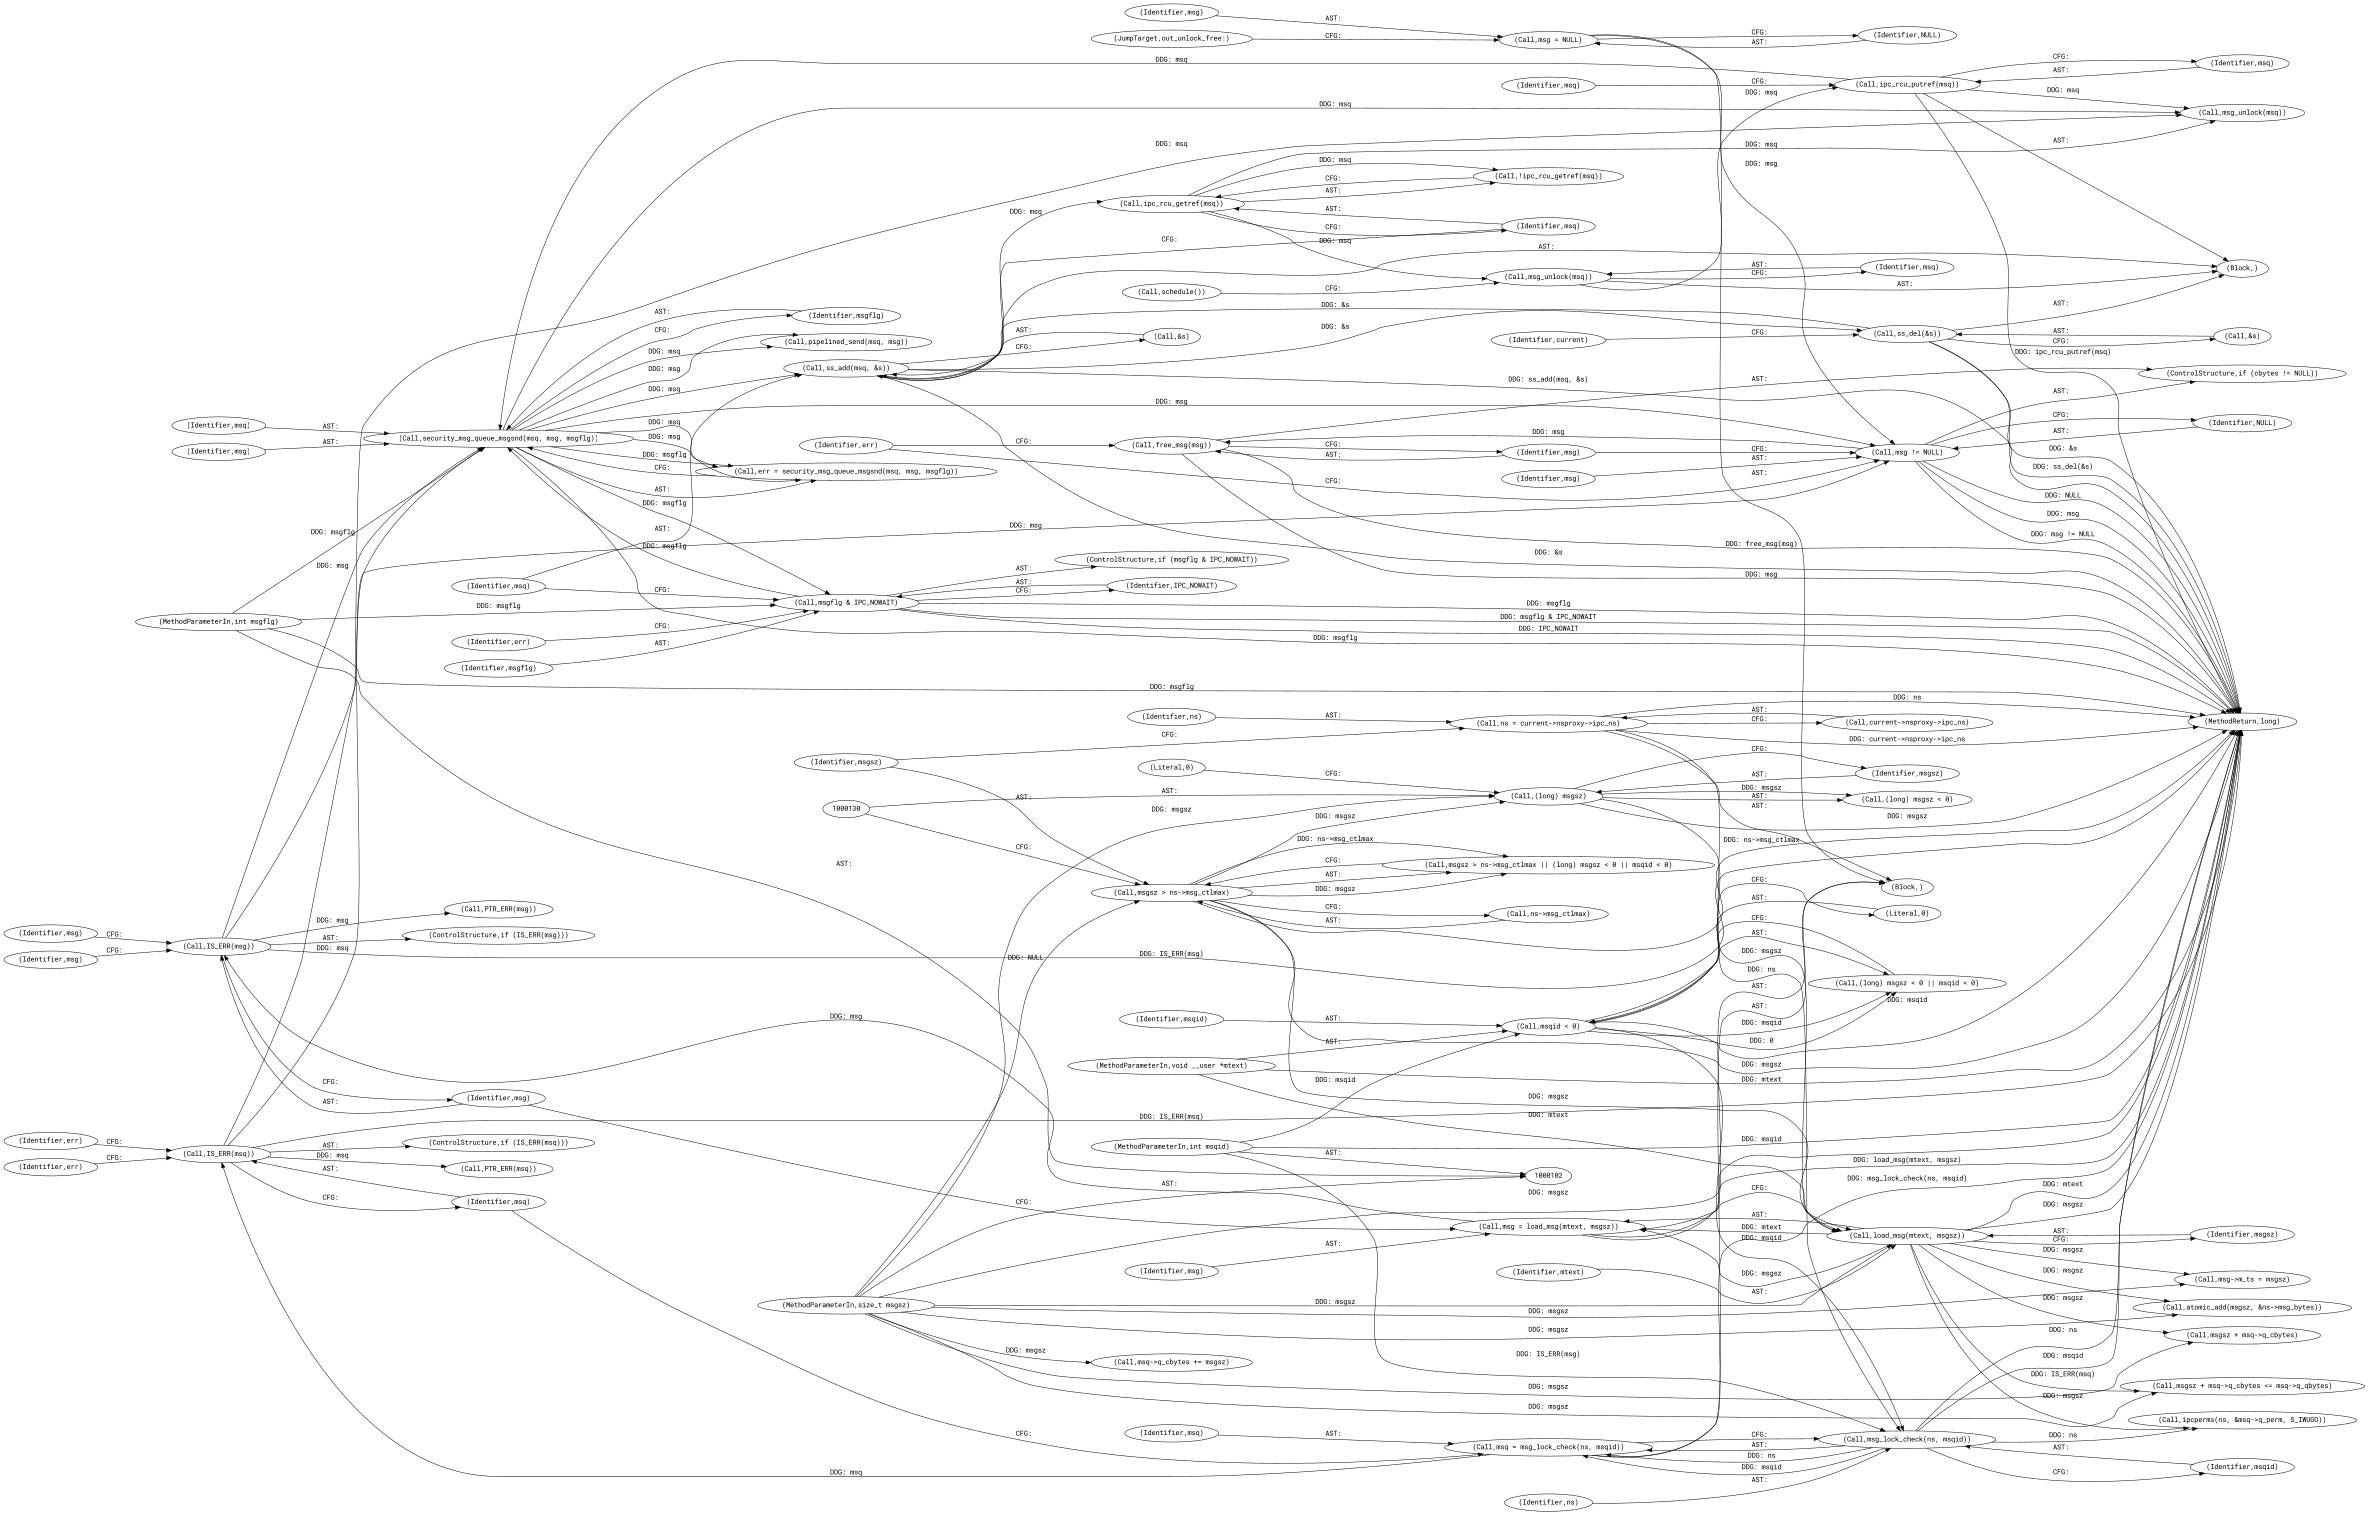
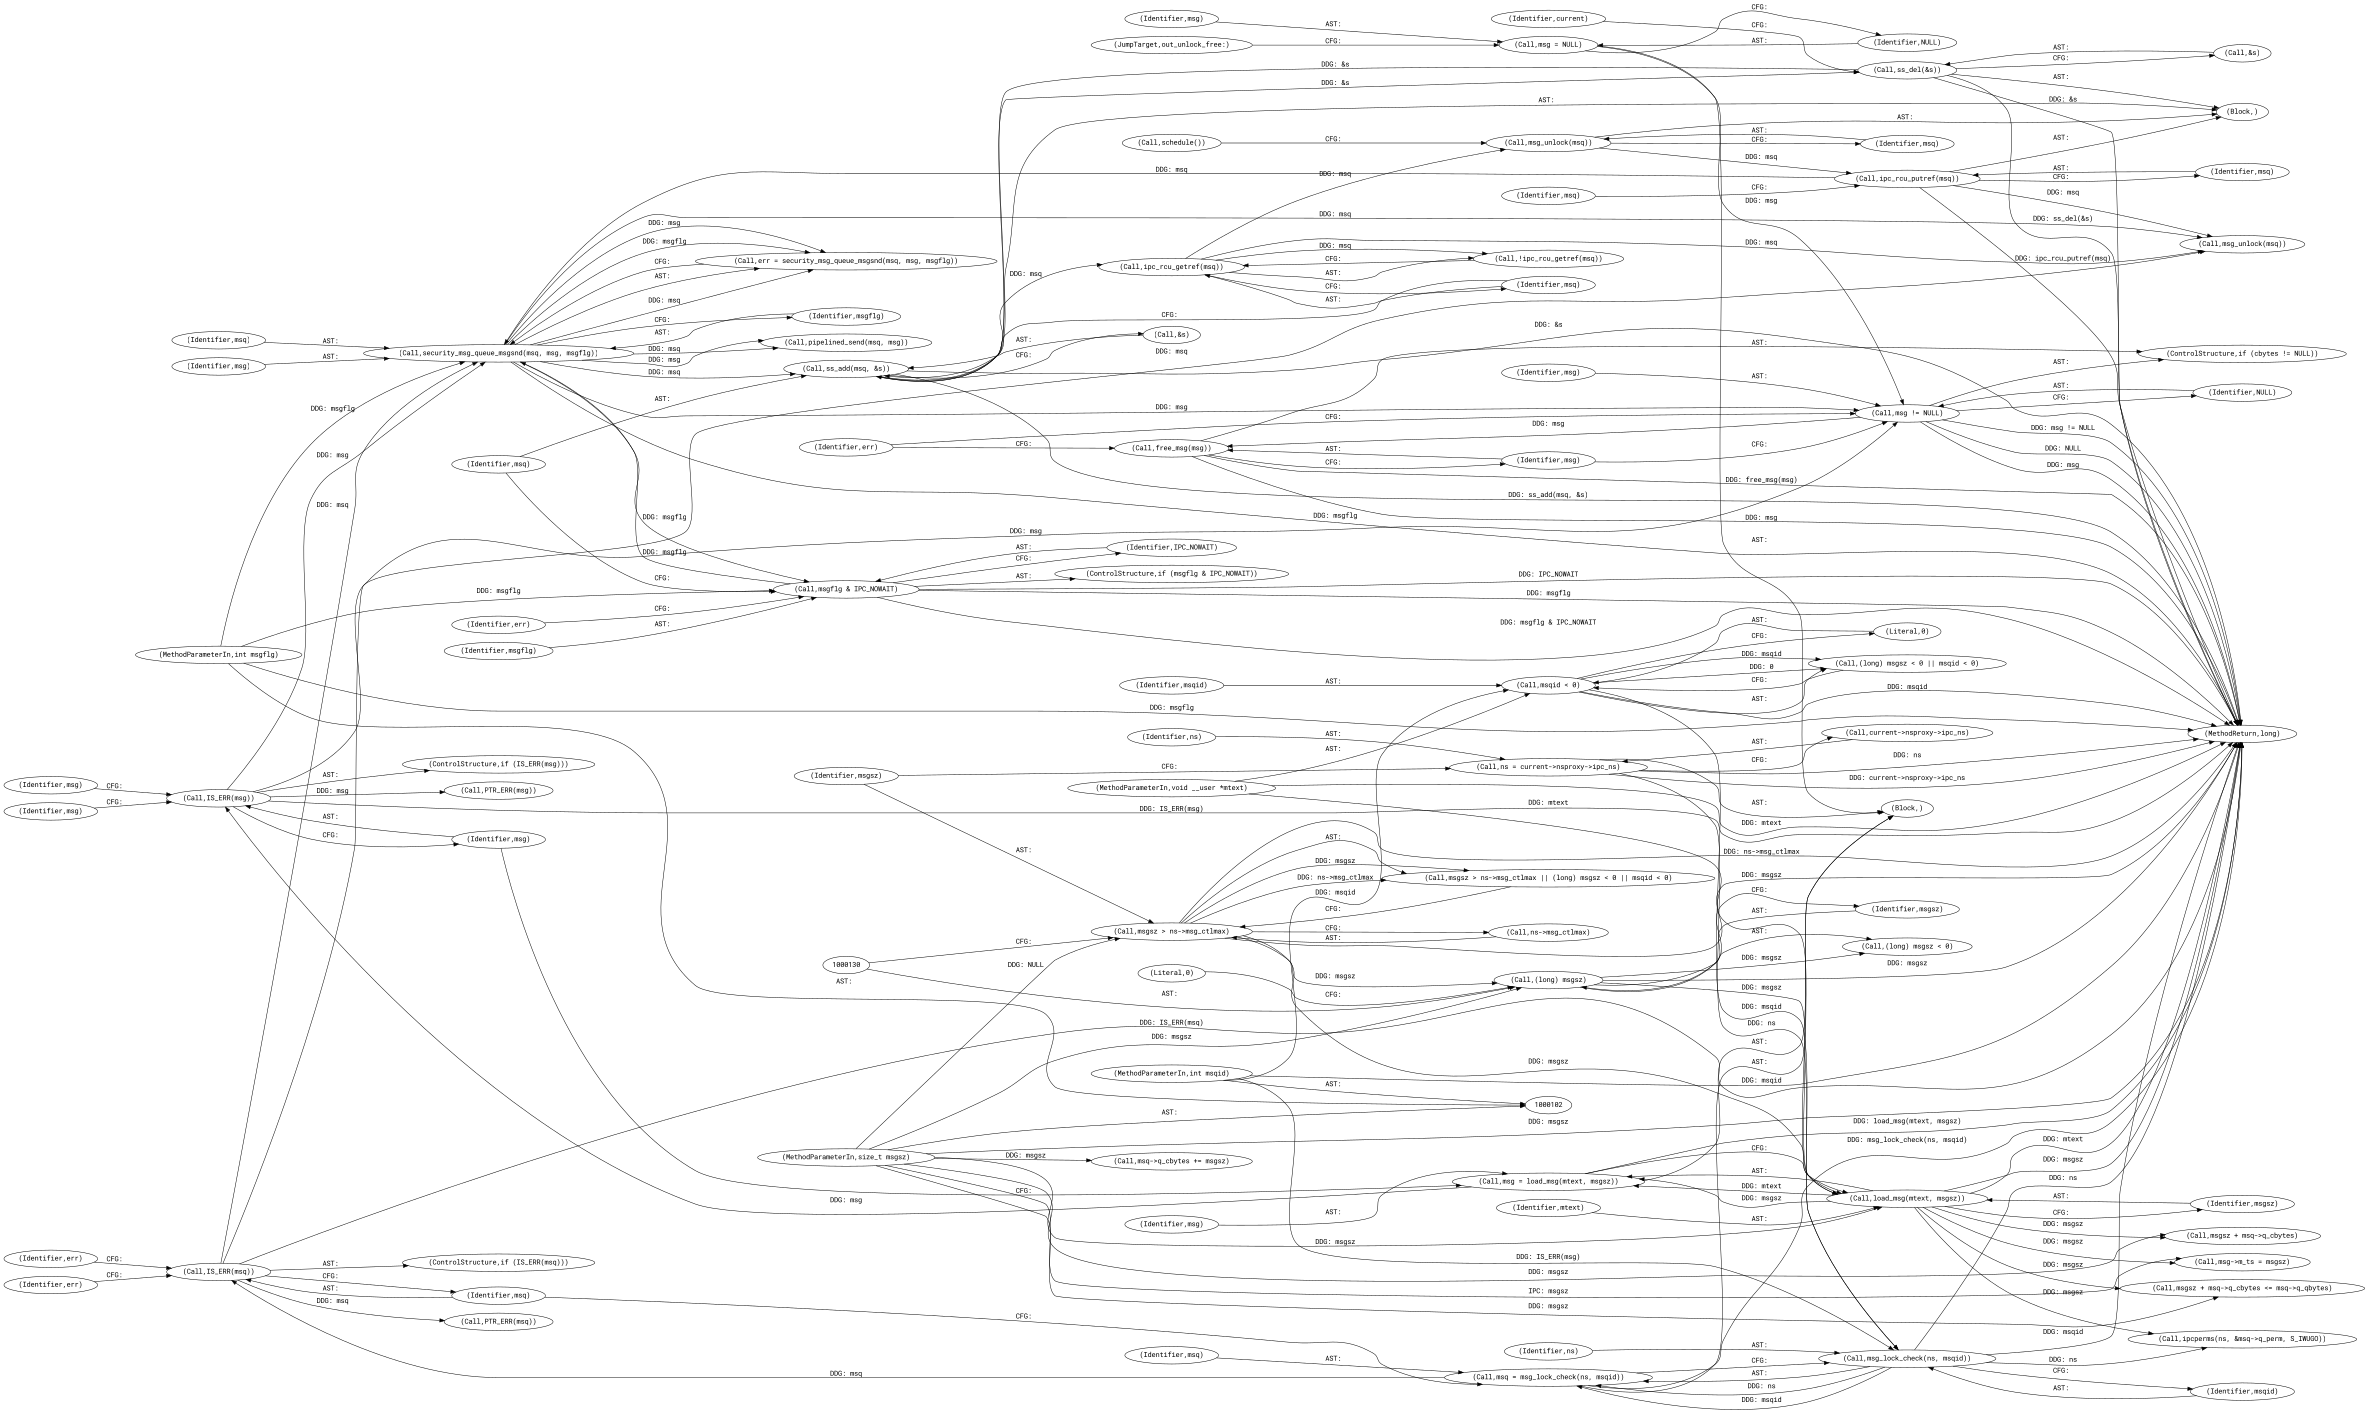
node "(Call,atomic_add(msgsz, &ns->msg_bytes))": removed
edge "(MethodParameterIn,size_t msgsz)" -> "(Call,msg->m_ts = msgsz)": label "DDG: msgsz" -> "IPC: msgsz"
edge "(Call,load_msg(mtext, msgsz))" -> "(Call,msgsz + msq->q_cbytes <= msq->q_qbytes)": label "DDG: IS_ERR(msq)" -> "DDG: msgsz"
